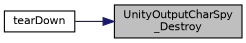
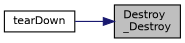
node "UnityOutputCharSpy _Destroy": label "UnityOutputCharSpy _Destroy" -> "Destroy _Destroy"
